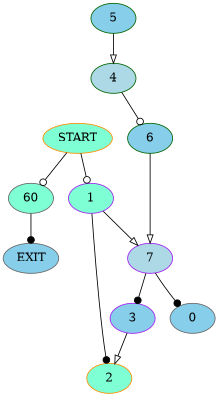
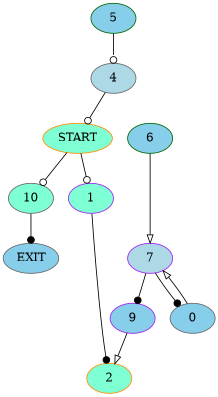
edge "5" -> "4": arrowhead onormal -> odot
node "4": color darkgreen -> gray40
edge "4" -> "6": now "4" -> "START"
node "60": label "60" -> "10"
edge "1" -> "7": now "0" -> "7"
node "3": label "3" -> "9"
